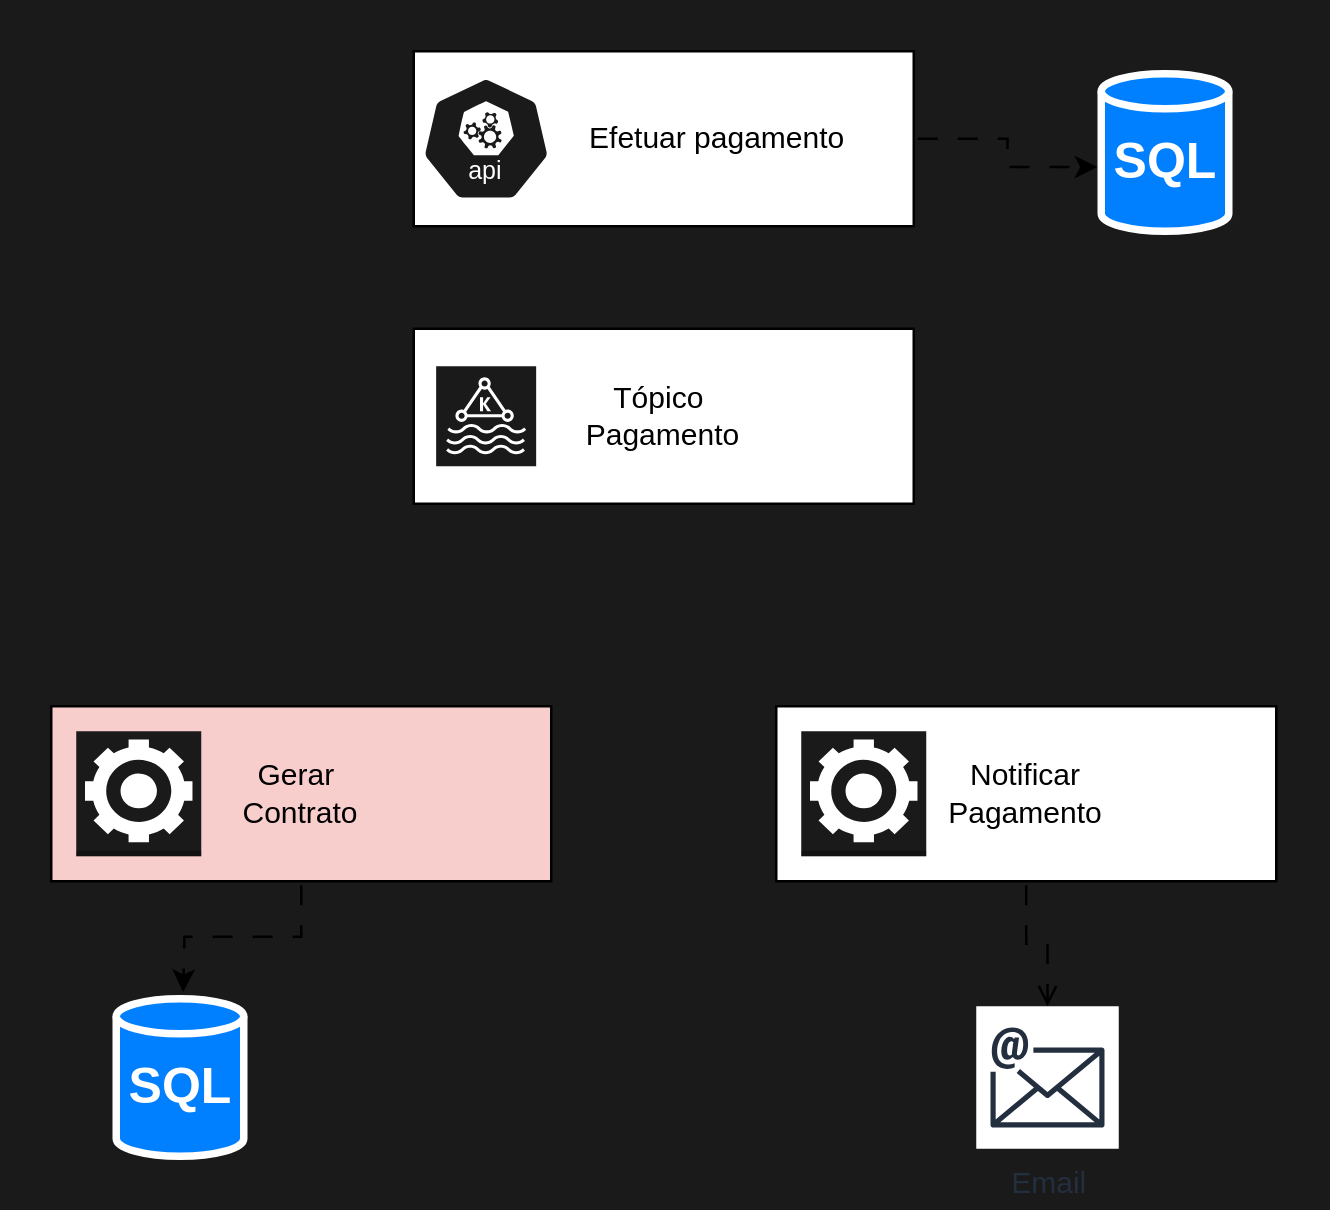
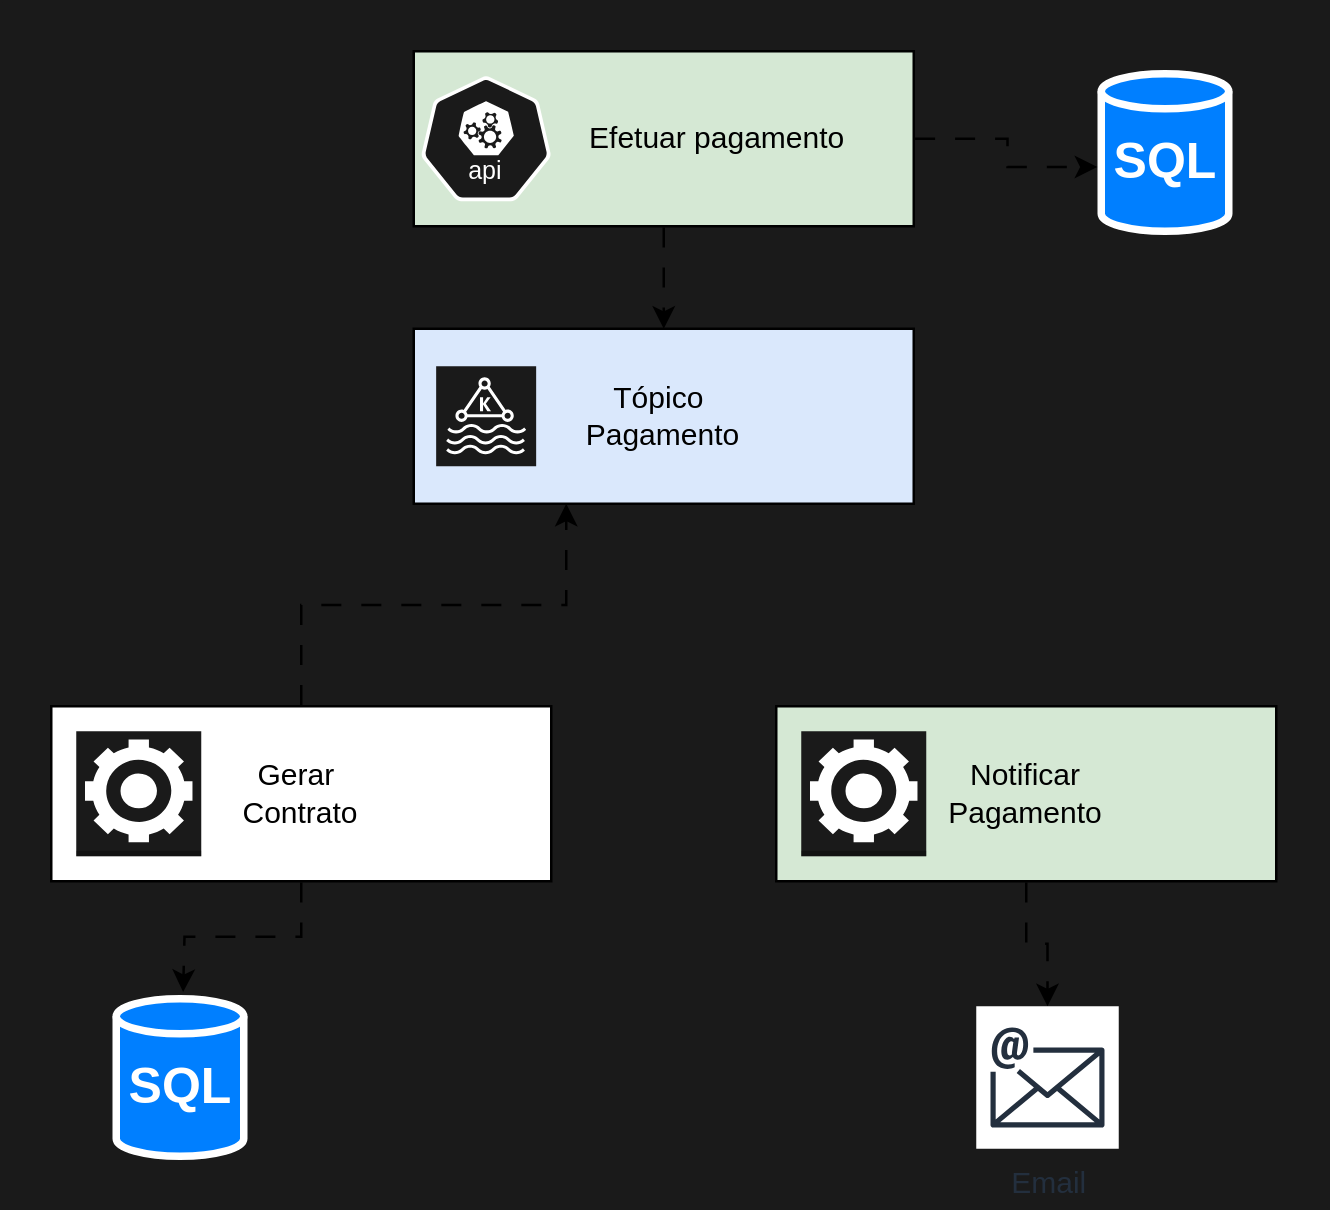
node "Efetuar pagamento": fillcolor #ffffff -> #d5e8d4
edge "Efetuar pagamento" -> "Tópico Pagamento": added
node "Tópico Pagamento": fillcolor #ffffff -> #dae8fc
edge "Gerar Contrato" -> "Tópico Pagamento": added
node "Gerar Contrato": fillcolor #f8cecc -> #ffffff
node "Notificar Pagamento": fillcolor #ffffff -> #d5e8d4
edge "Notificar Pagamento" -> "Email": arrowhead open -> classic
